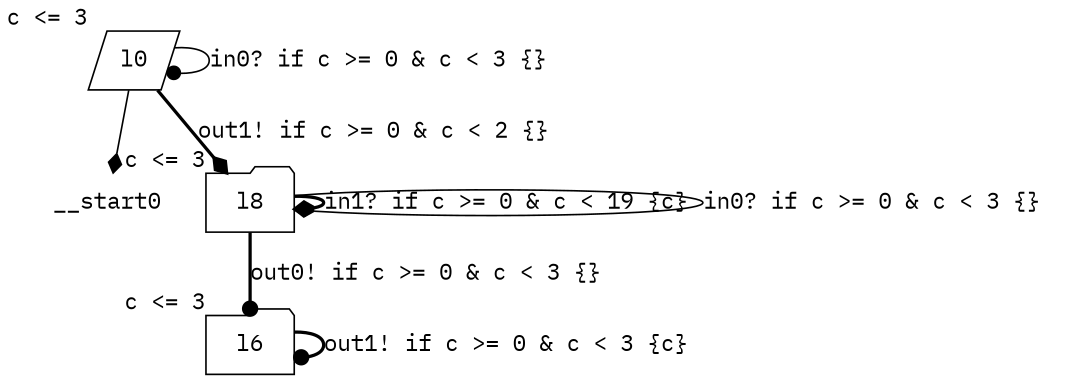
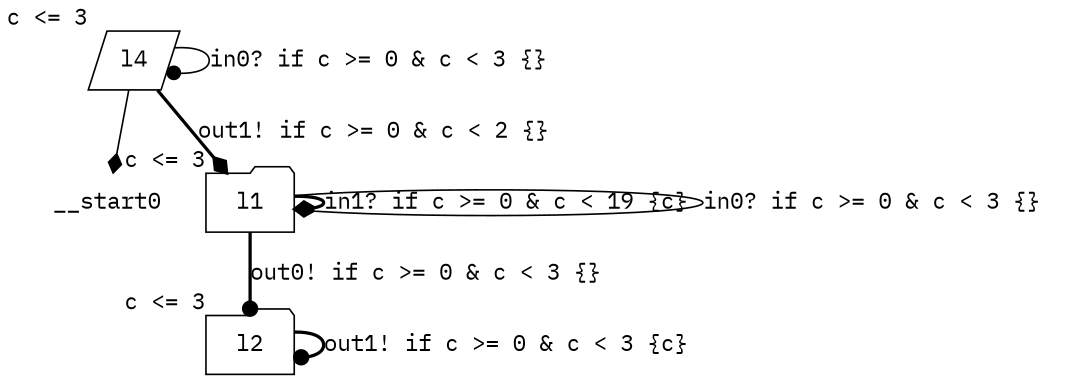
node "l0 c <= 3": label "l0 c <= 3" -> "l4 c <= 3"
node "l8 c <= 3": label "l8 c <= 3" -> "l1 c <= 3"
node "l6 c <= 3": label "l6 c <= 3" -> "l2 c <= 3"
